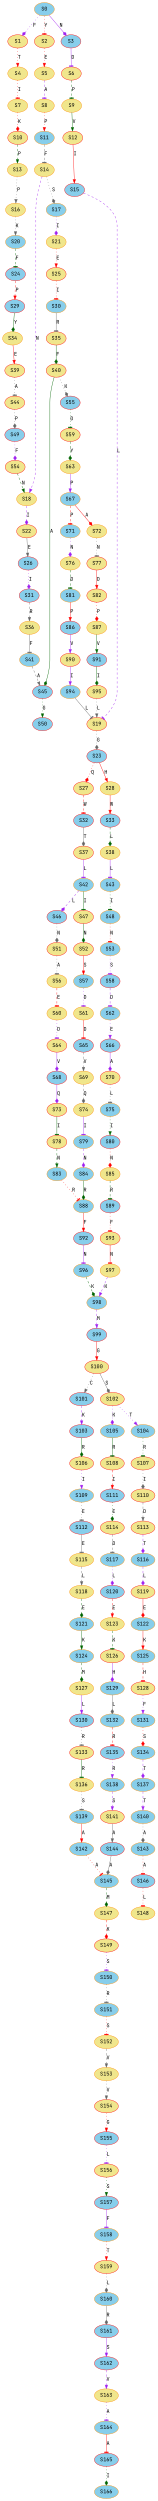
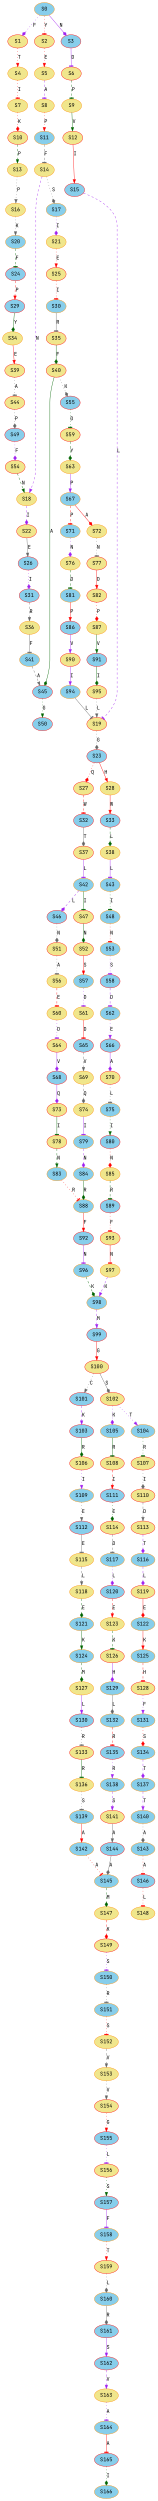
edge "S109" -> "S112": arrowhead tee -> normal
